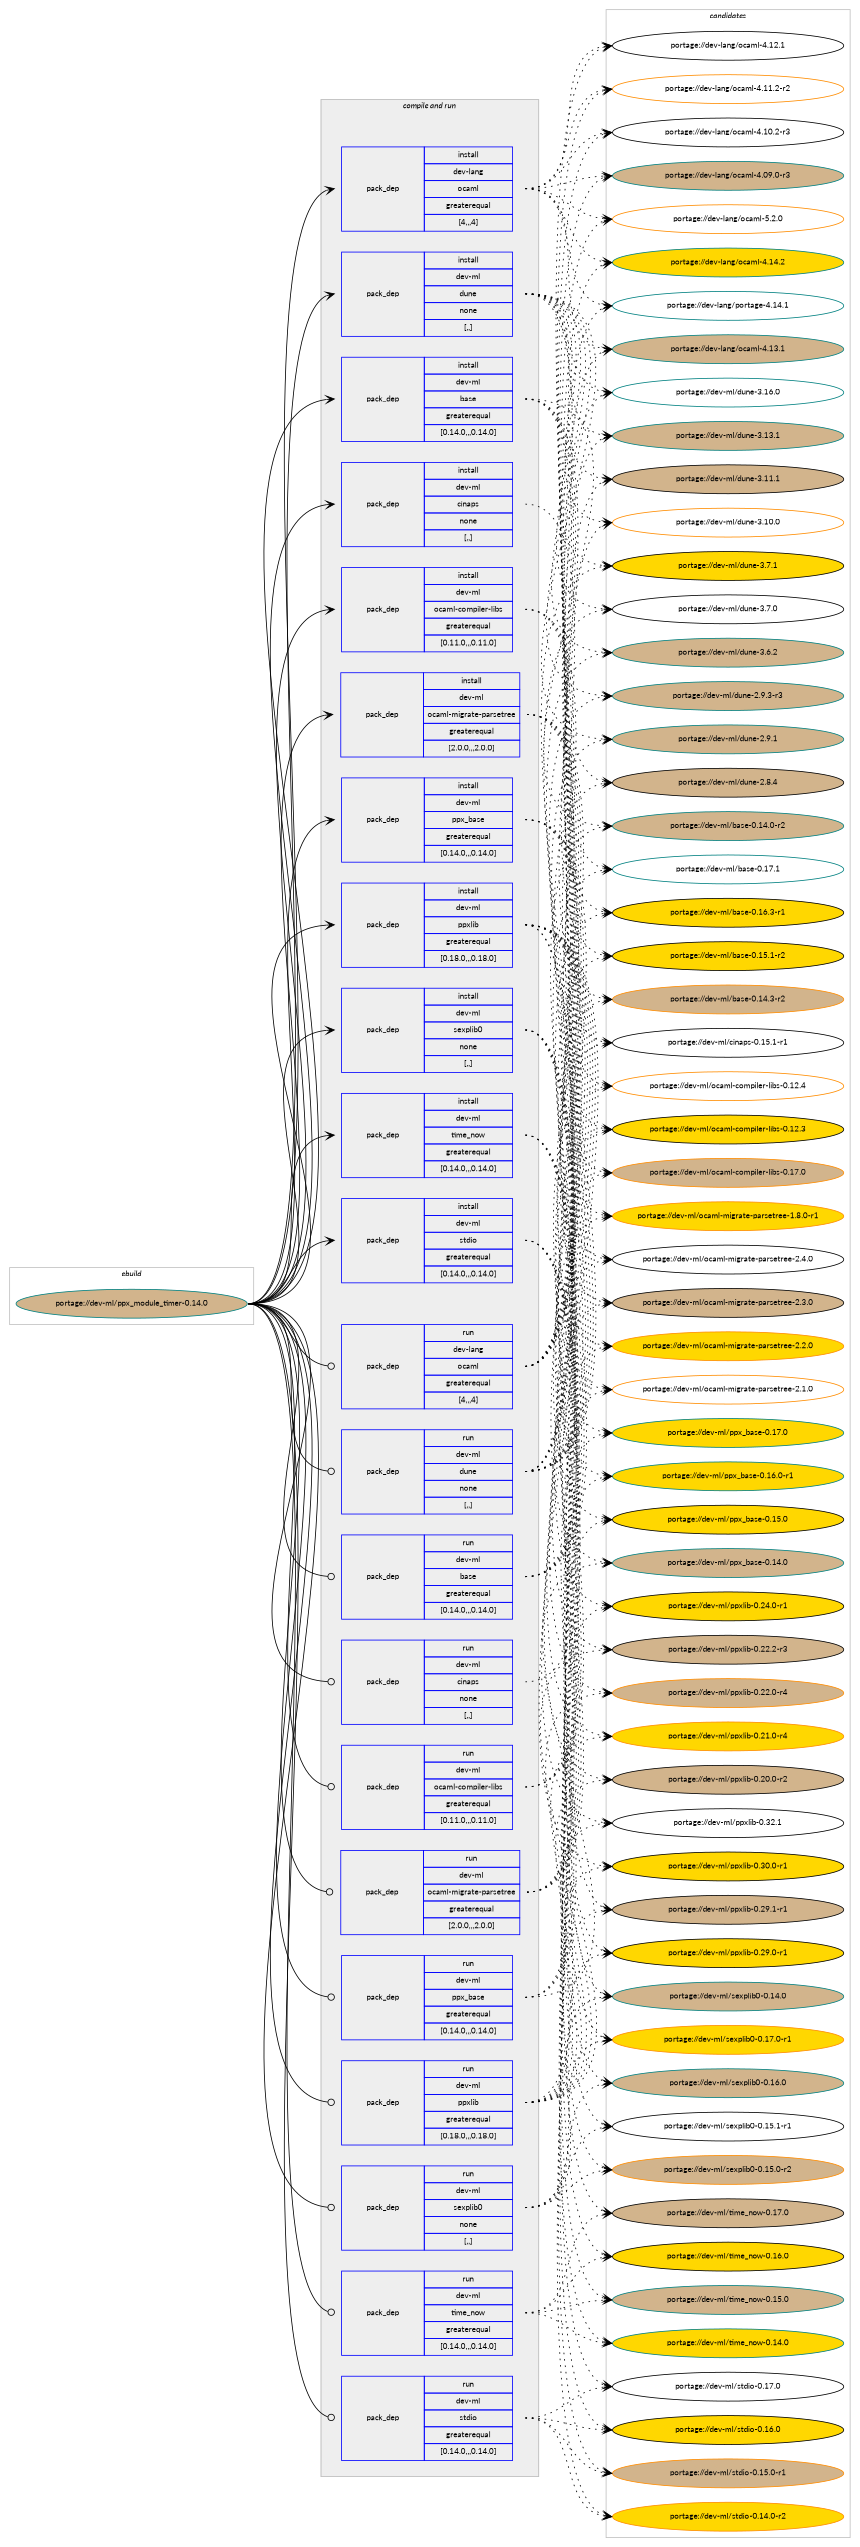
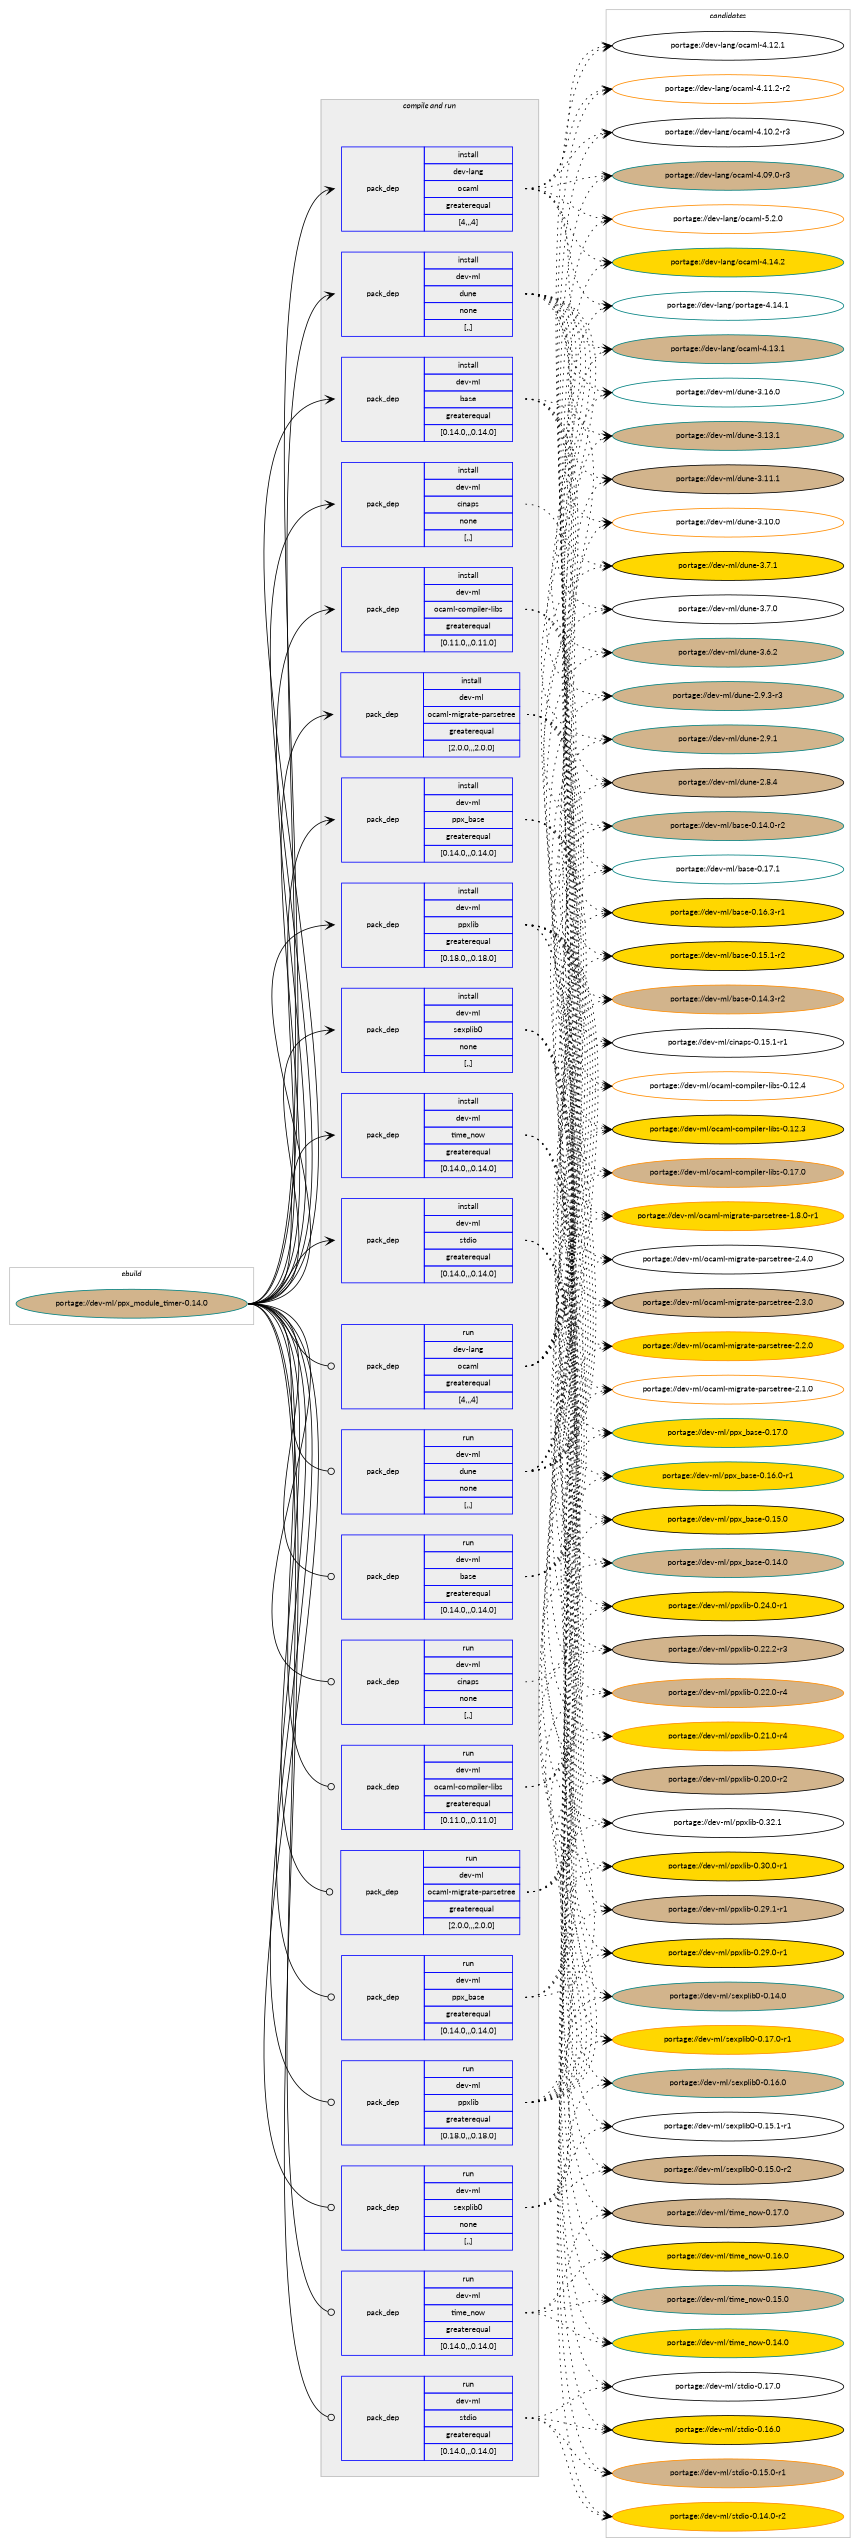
node "portage://dev-ml/sexplib0-0.15.0-r2": color darkorange -> black
